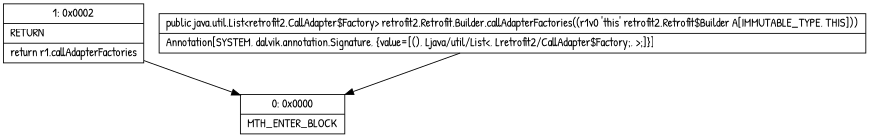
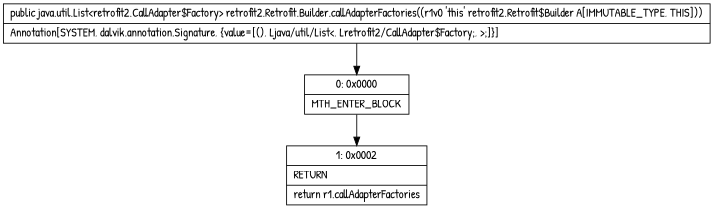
edge "1: 0x0002" -> "0: 0x0000": reversed
